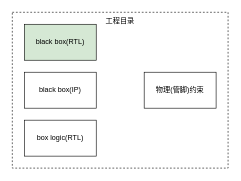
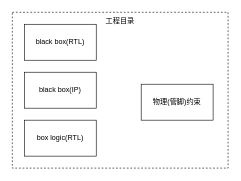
node "black box(RTL)": fillcolor #d5e8d4 -> #ffffff
node "物理(管脚)约束": moved (180, 90) -> (177, 102)
